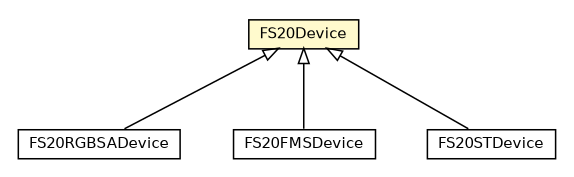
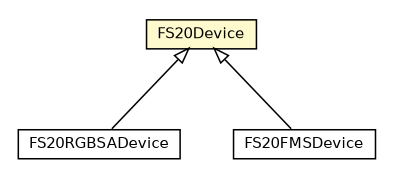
node "FS20STDevice": removed
